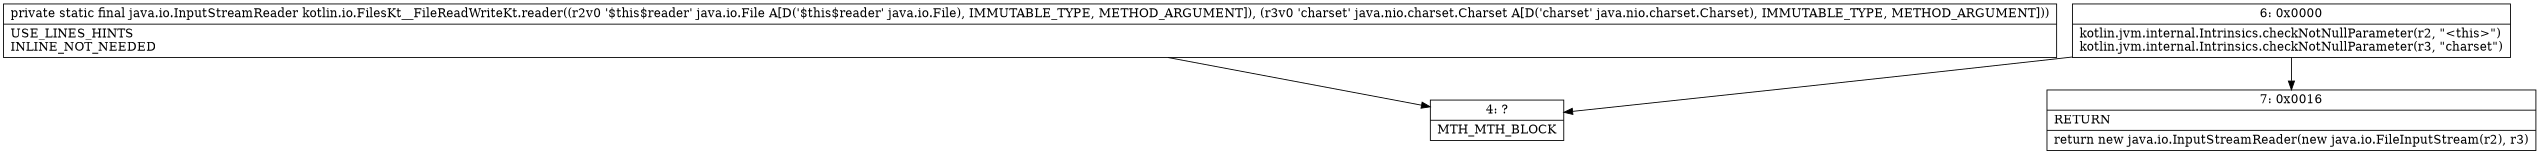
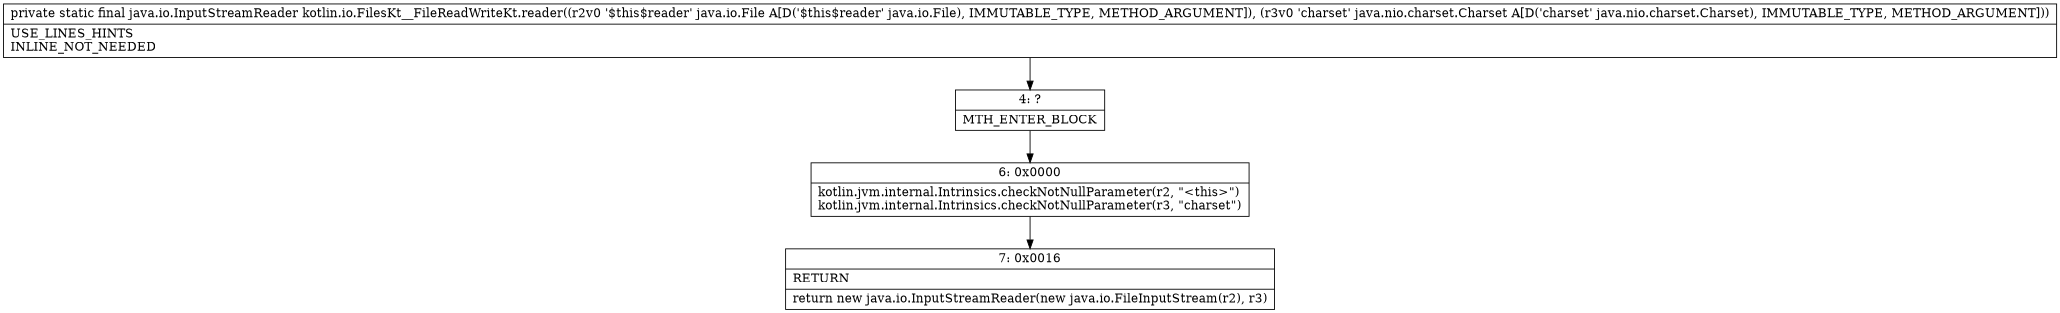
edge "6: 0x0000" -> "4: ?": reversed
node "4: ?": text "MTH_MTH_BLOCK" -> "MTH_ENTER_BLOCK"
